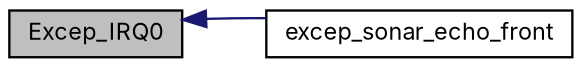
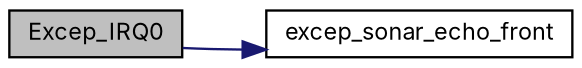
edge "excep_sonar_echo_front" -> "Excep_IRQ0": reversed
